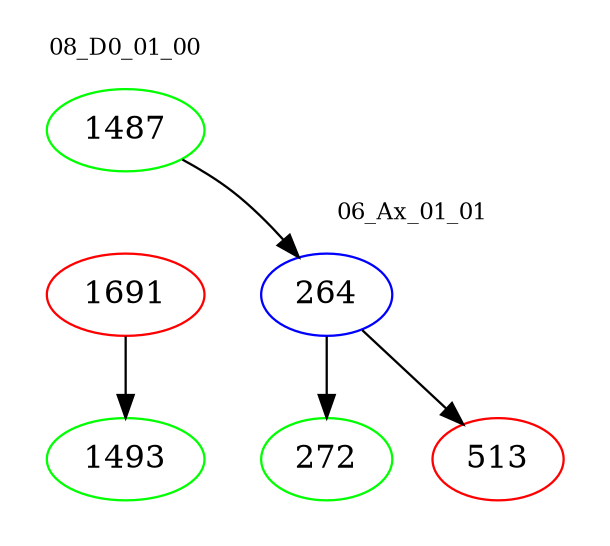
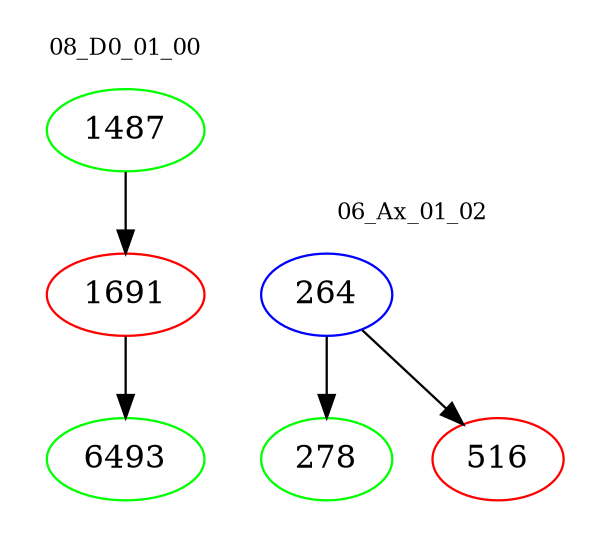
edge "1487" -> "264": now "1487" -> "1691"
cluster "06_Ax_01_01": label "06_Ax_01_01" -> "06_Ax_01_02"
node "1493": label "1493" -> "6493"
node "272": label "272" -> "278"
node "513": label "513" -> "516"
